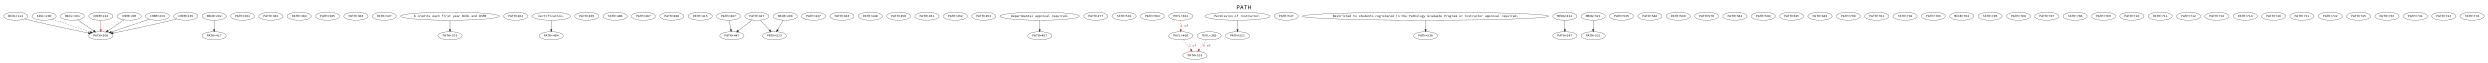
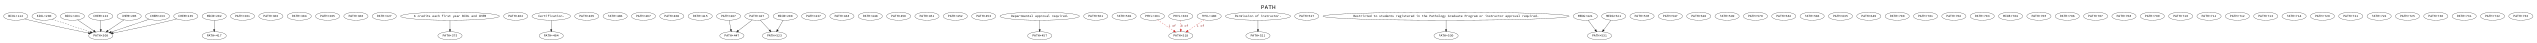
node "PATH*477": removed
edge "CHEM*123" -> "PATH*300": color red3 -> black
edge "PHYL*301" -> "PHYL*400": now "PHYL*301" -> "PATH*518"
edge "MEDG*421" -> "PATH*547": now "MEDG*421" -> "PATH*531"
